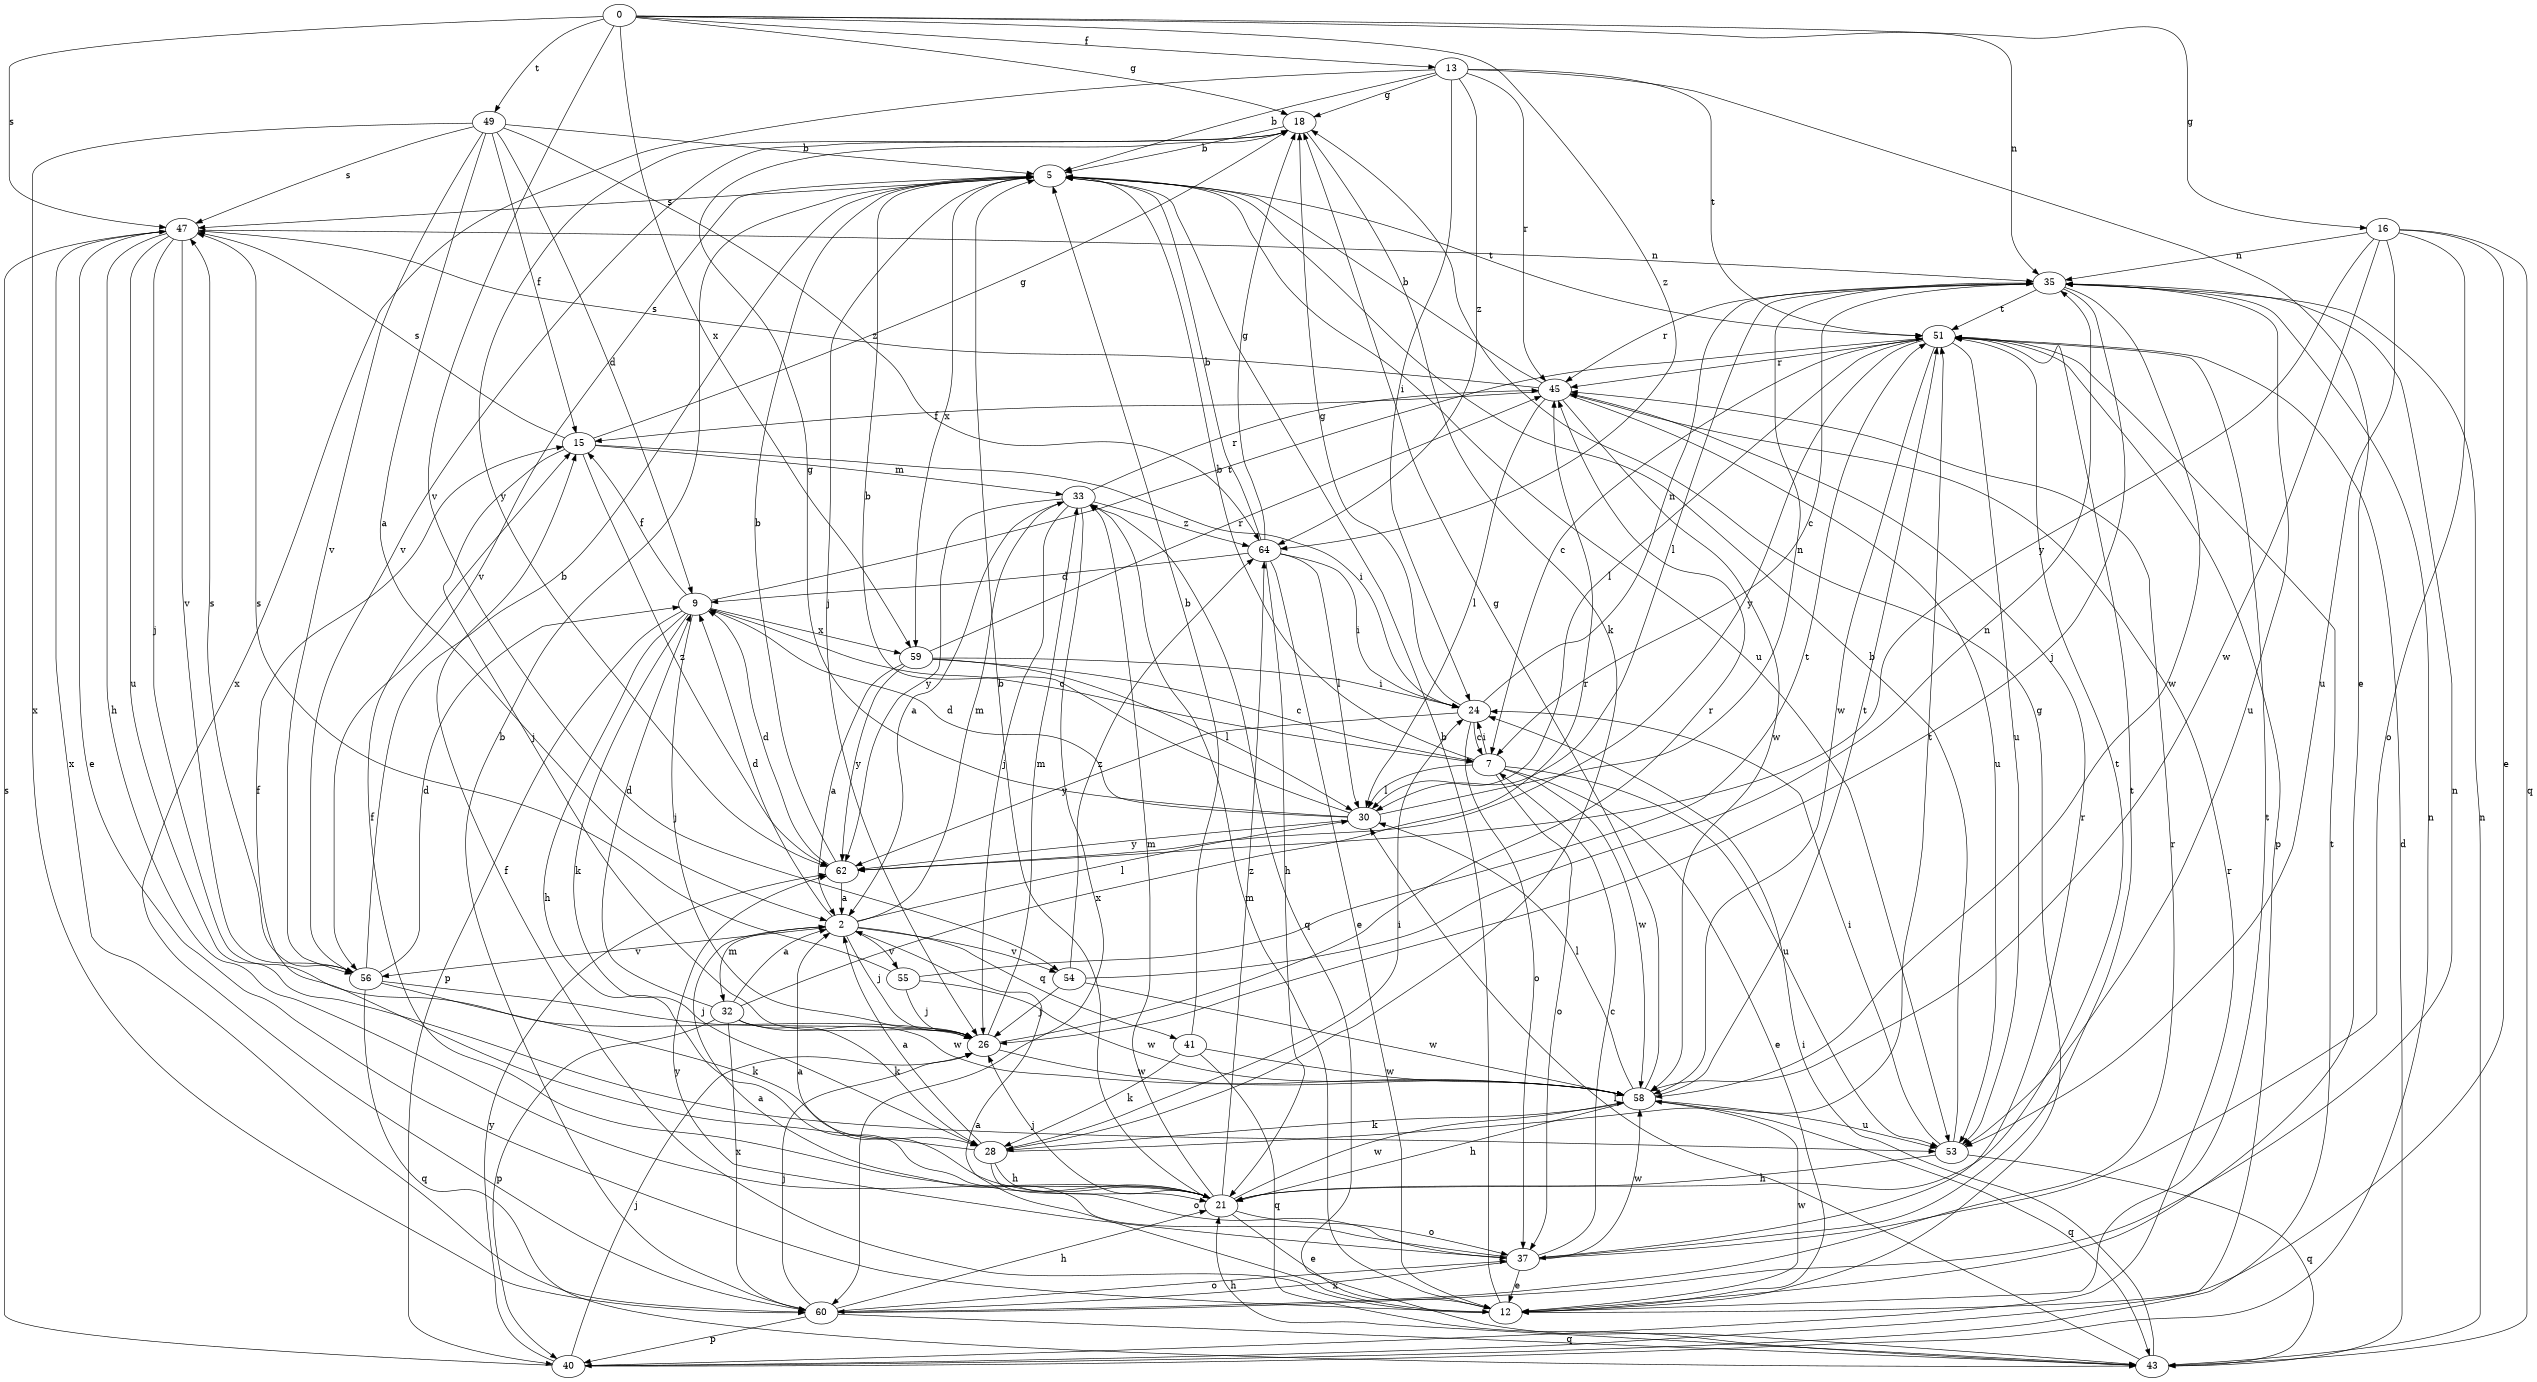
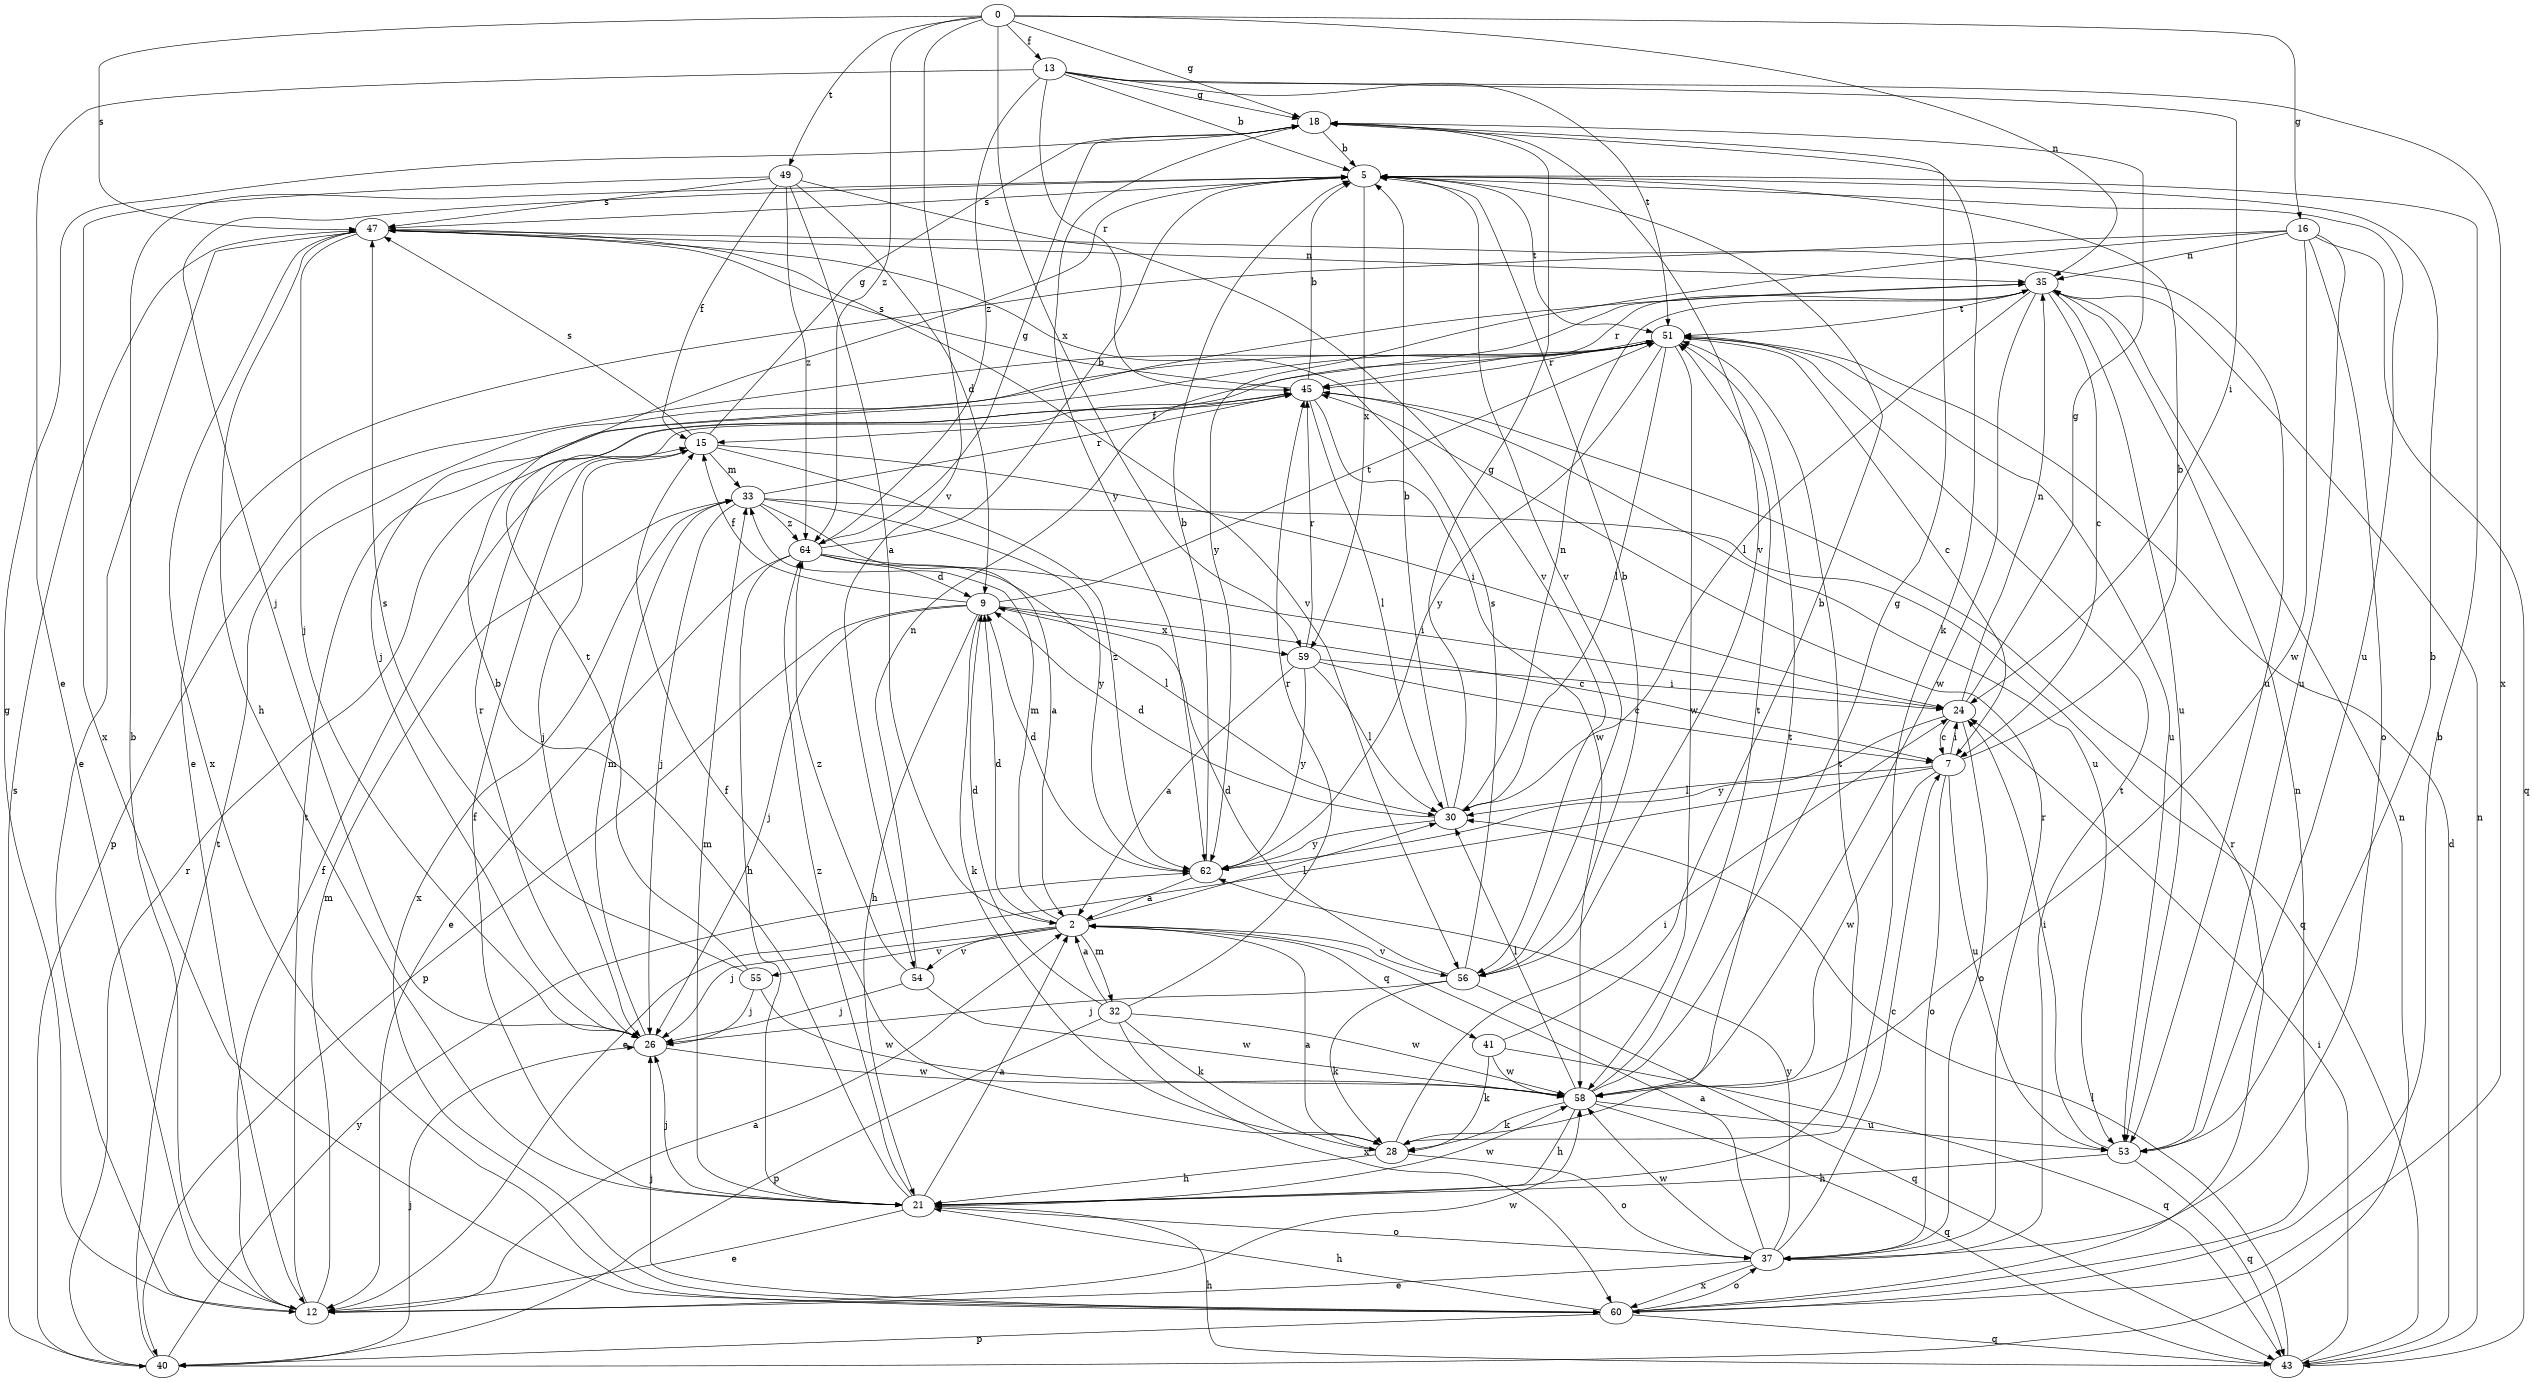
edge "49" -> "5": removed, label "b"
